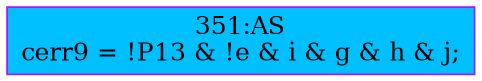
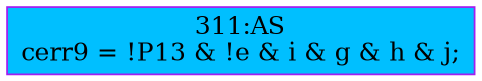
node "351:AS cerr9 = !P13 & !e & i & g & h & j;": label "351:AS cerr9 = !P13 & !e & i & g & h & j;" -> "311:AS cerr9 = !P13 & !e & i & g & h & j;"
